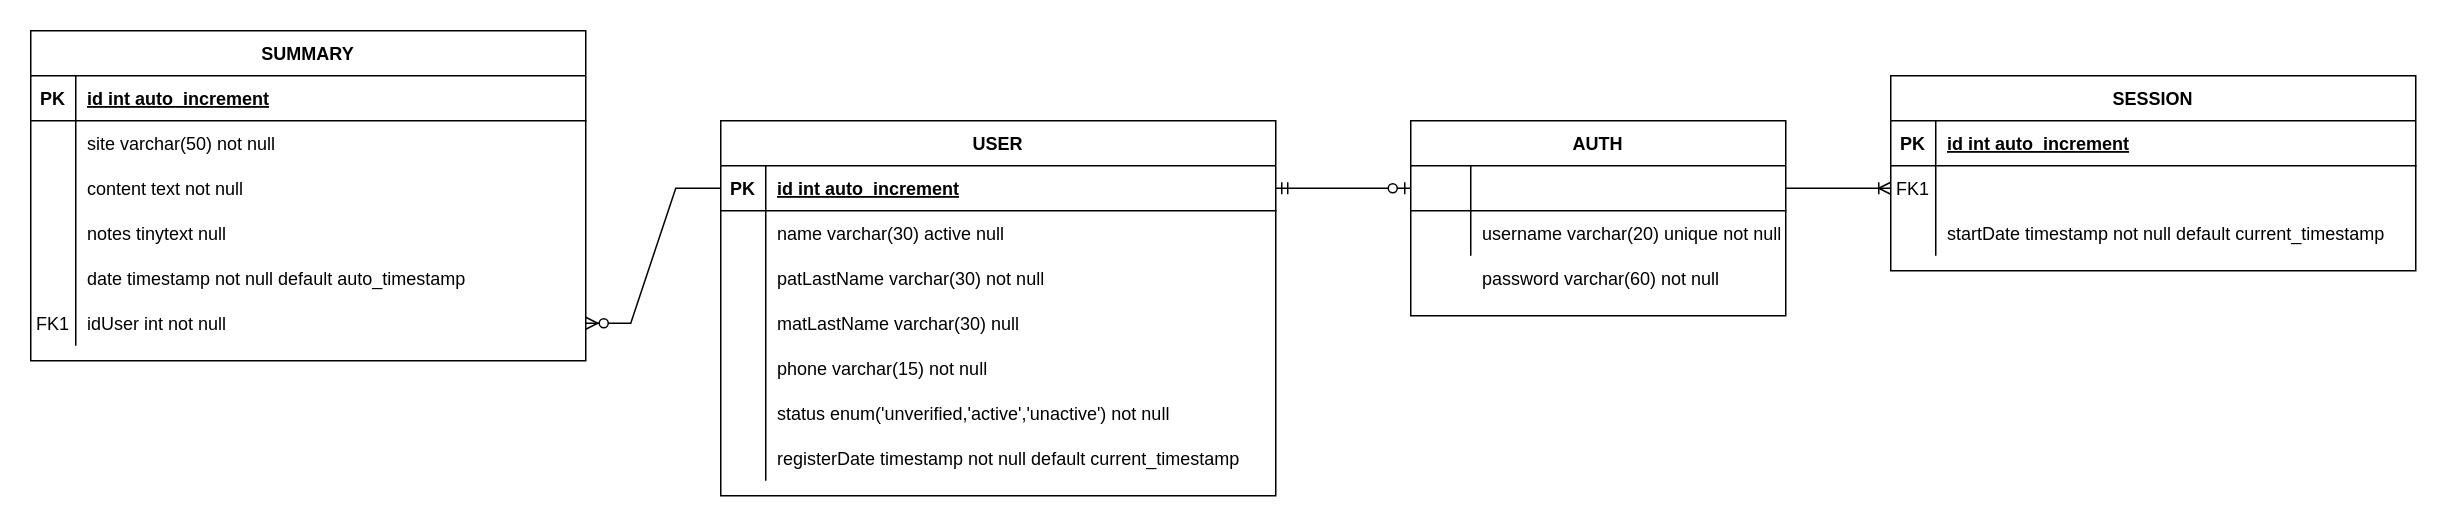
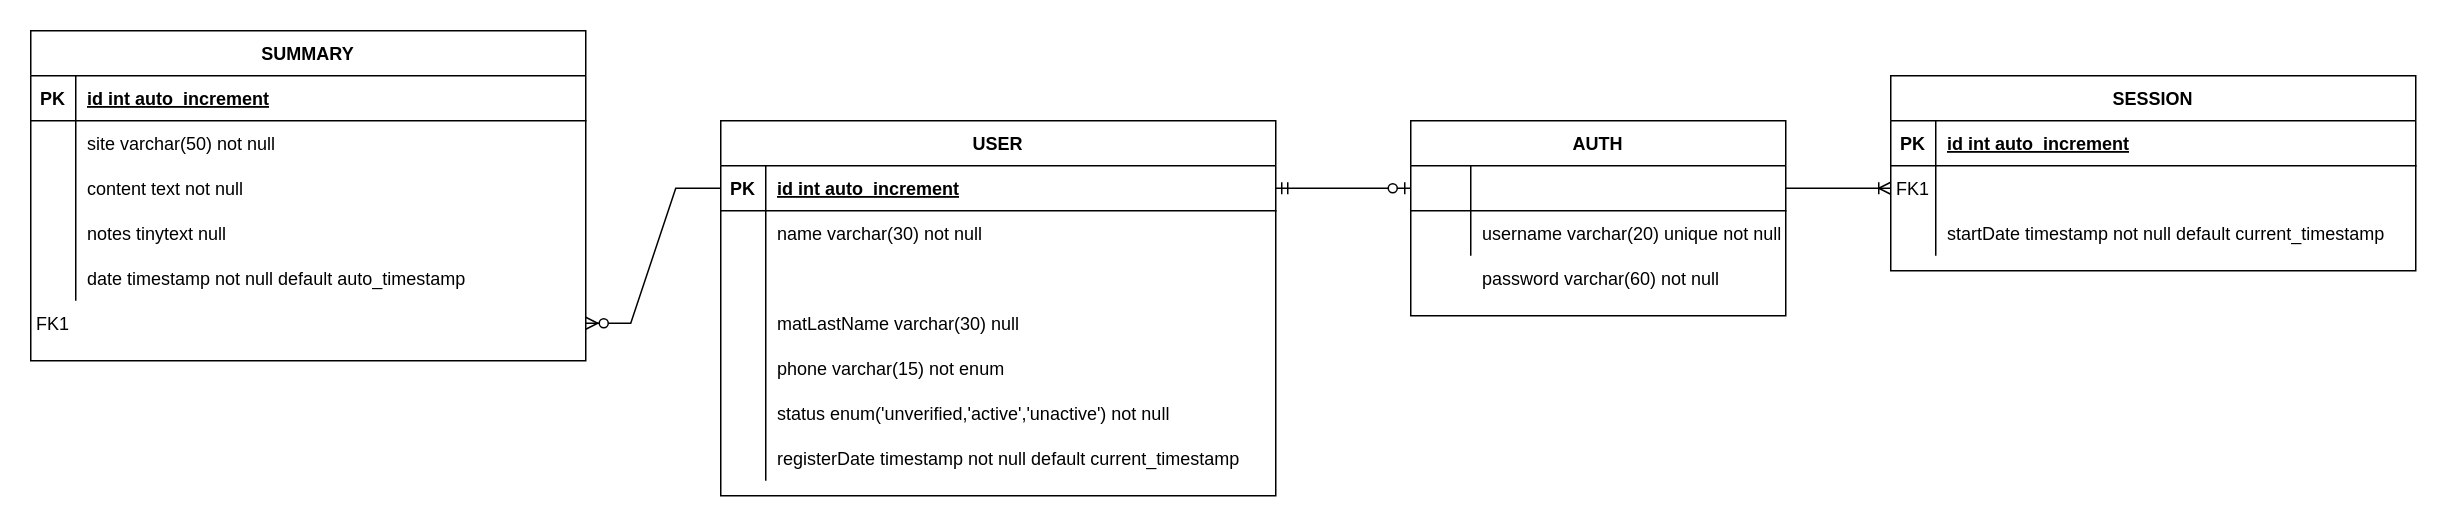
node "name varchar(30) active null": label "name varchar(30) active null" -> "name varchar(30) not null"
node "patLastName varchar(30) not null": removed
node "idUser int not null": removed
node "phone varchar(15) not null": label "phone varchar(15) not null" -> "phone varchar(15) not enum"
